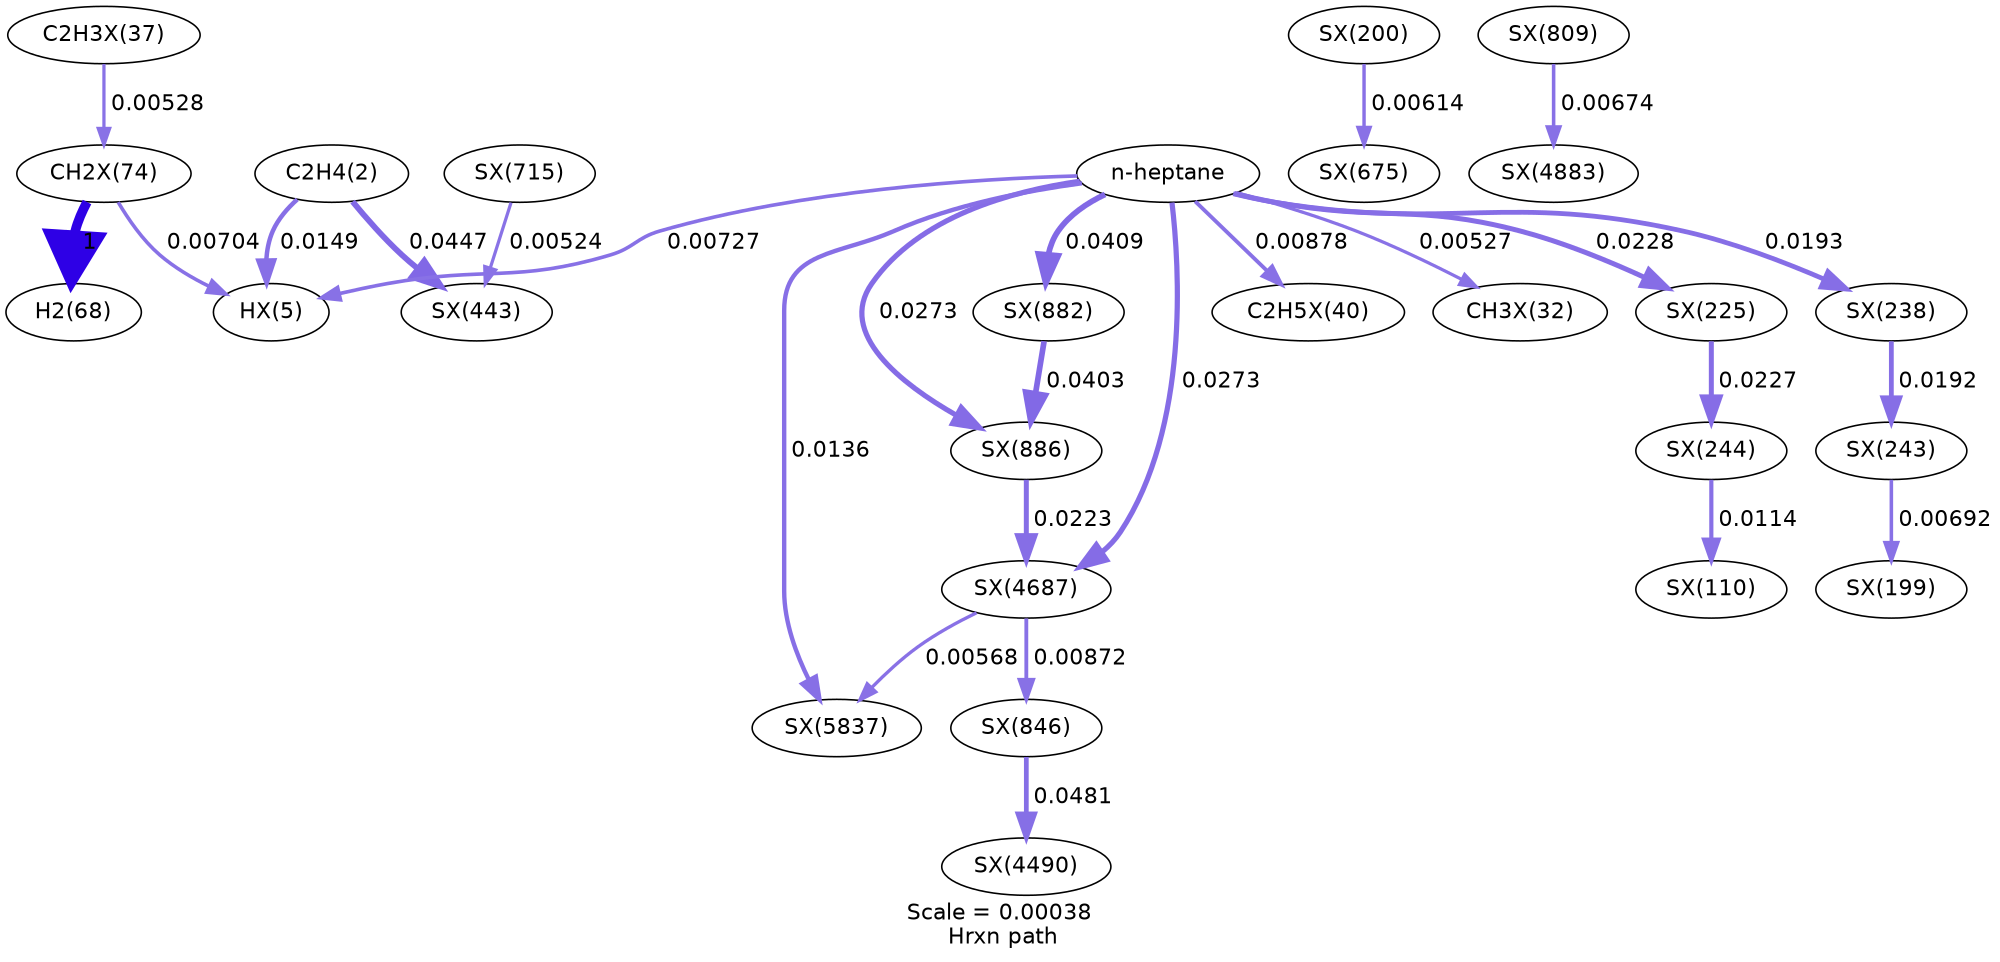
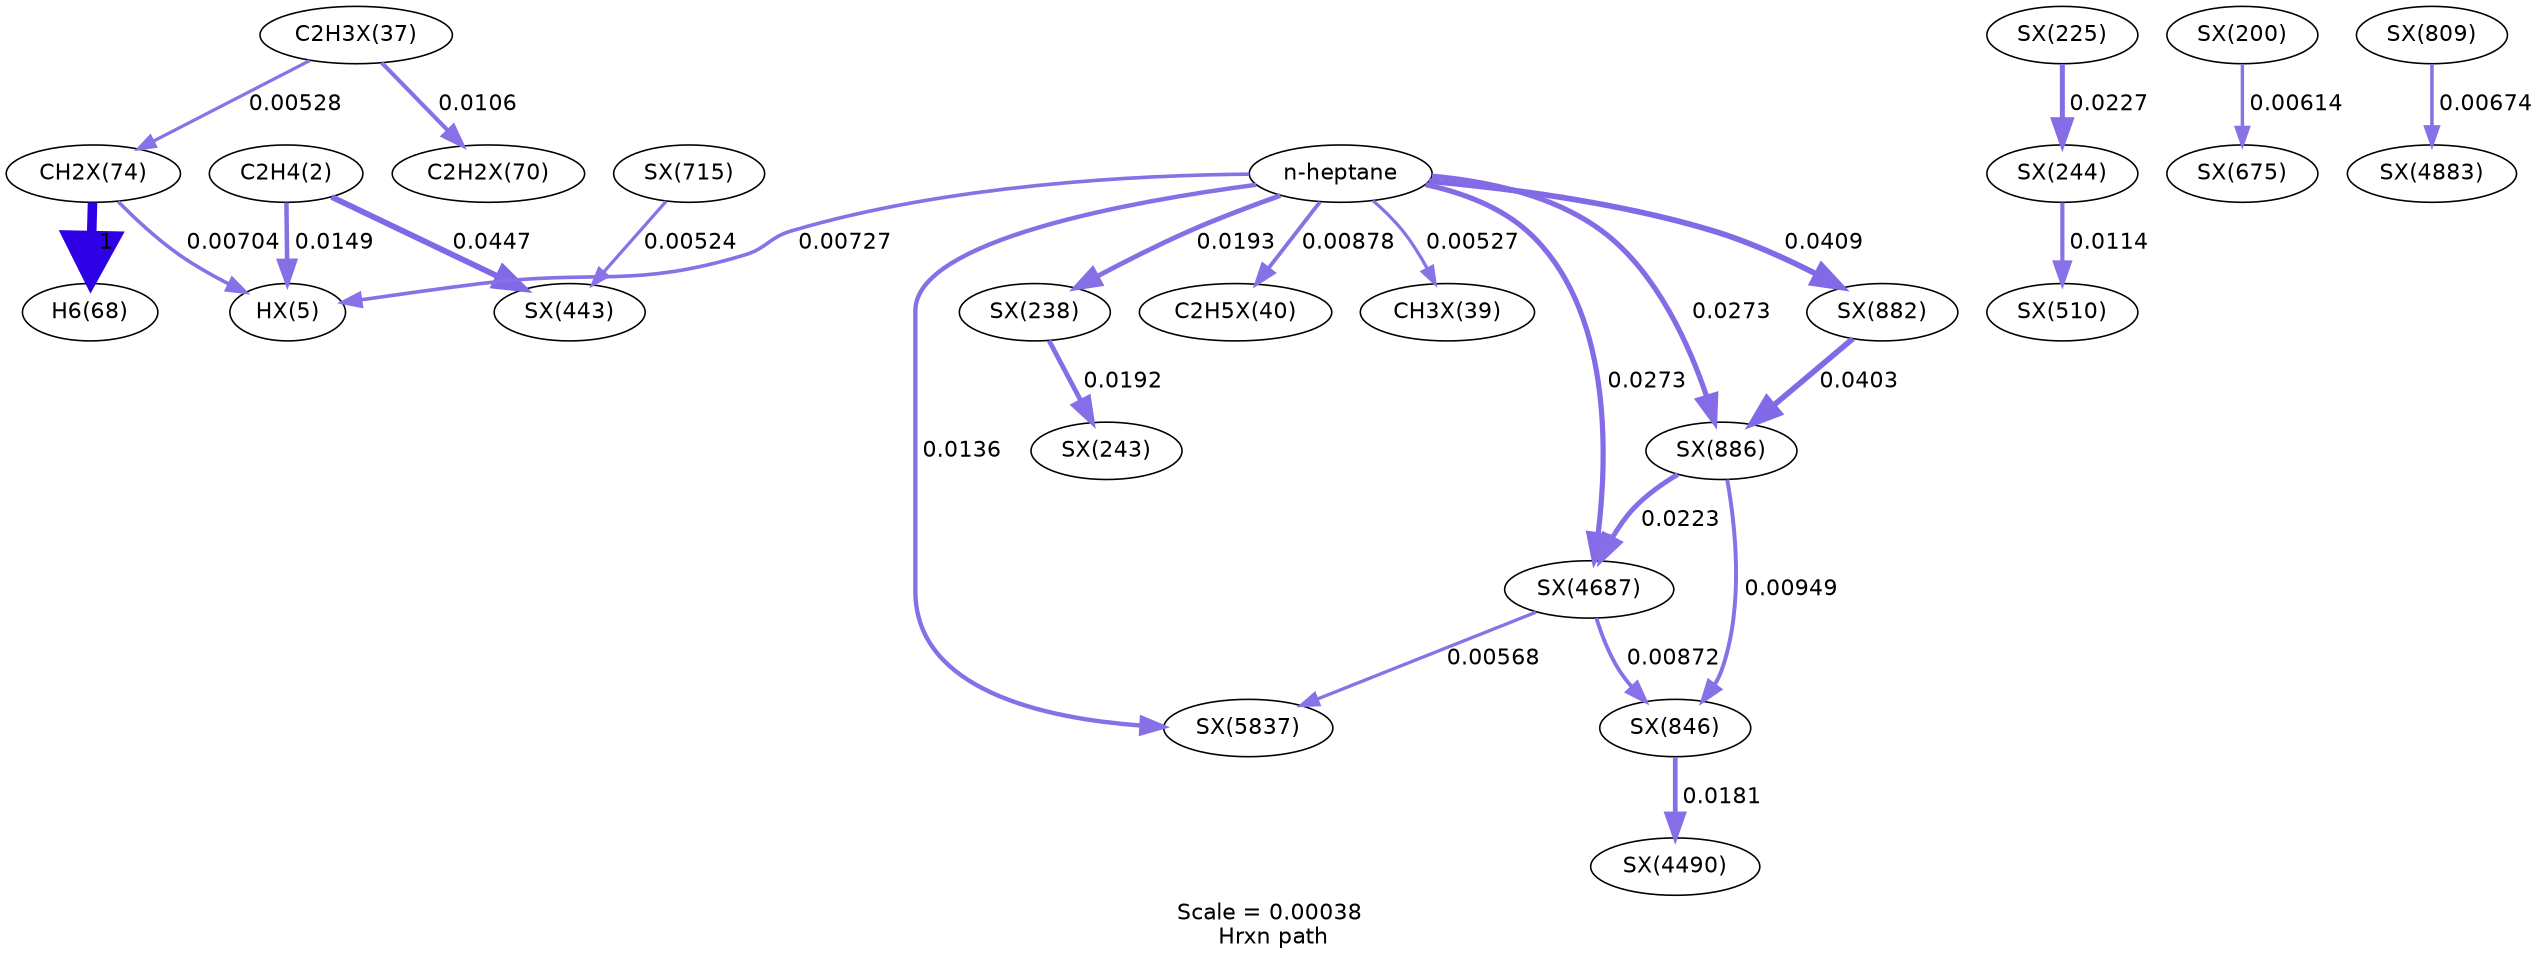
node "C2H2X(70)": added
edge "n-heptane" -> "SX(225)": removed, label "0.0228"
node "H2(68)": label "H2(68)" -> "H6(68)"
node "CH3X(32)": label "CH3X(32)" -> "CH3X(39)"
edge "SX(886)" -> "SX(846)": added, label "0.00949"
node "SX(110)": label "SX(110)" -> "SX(510)"
node "SX(199)": removed
edge "SX(846)" -> "SX(4490)": label " 0.0481" -> " 0.0181"
